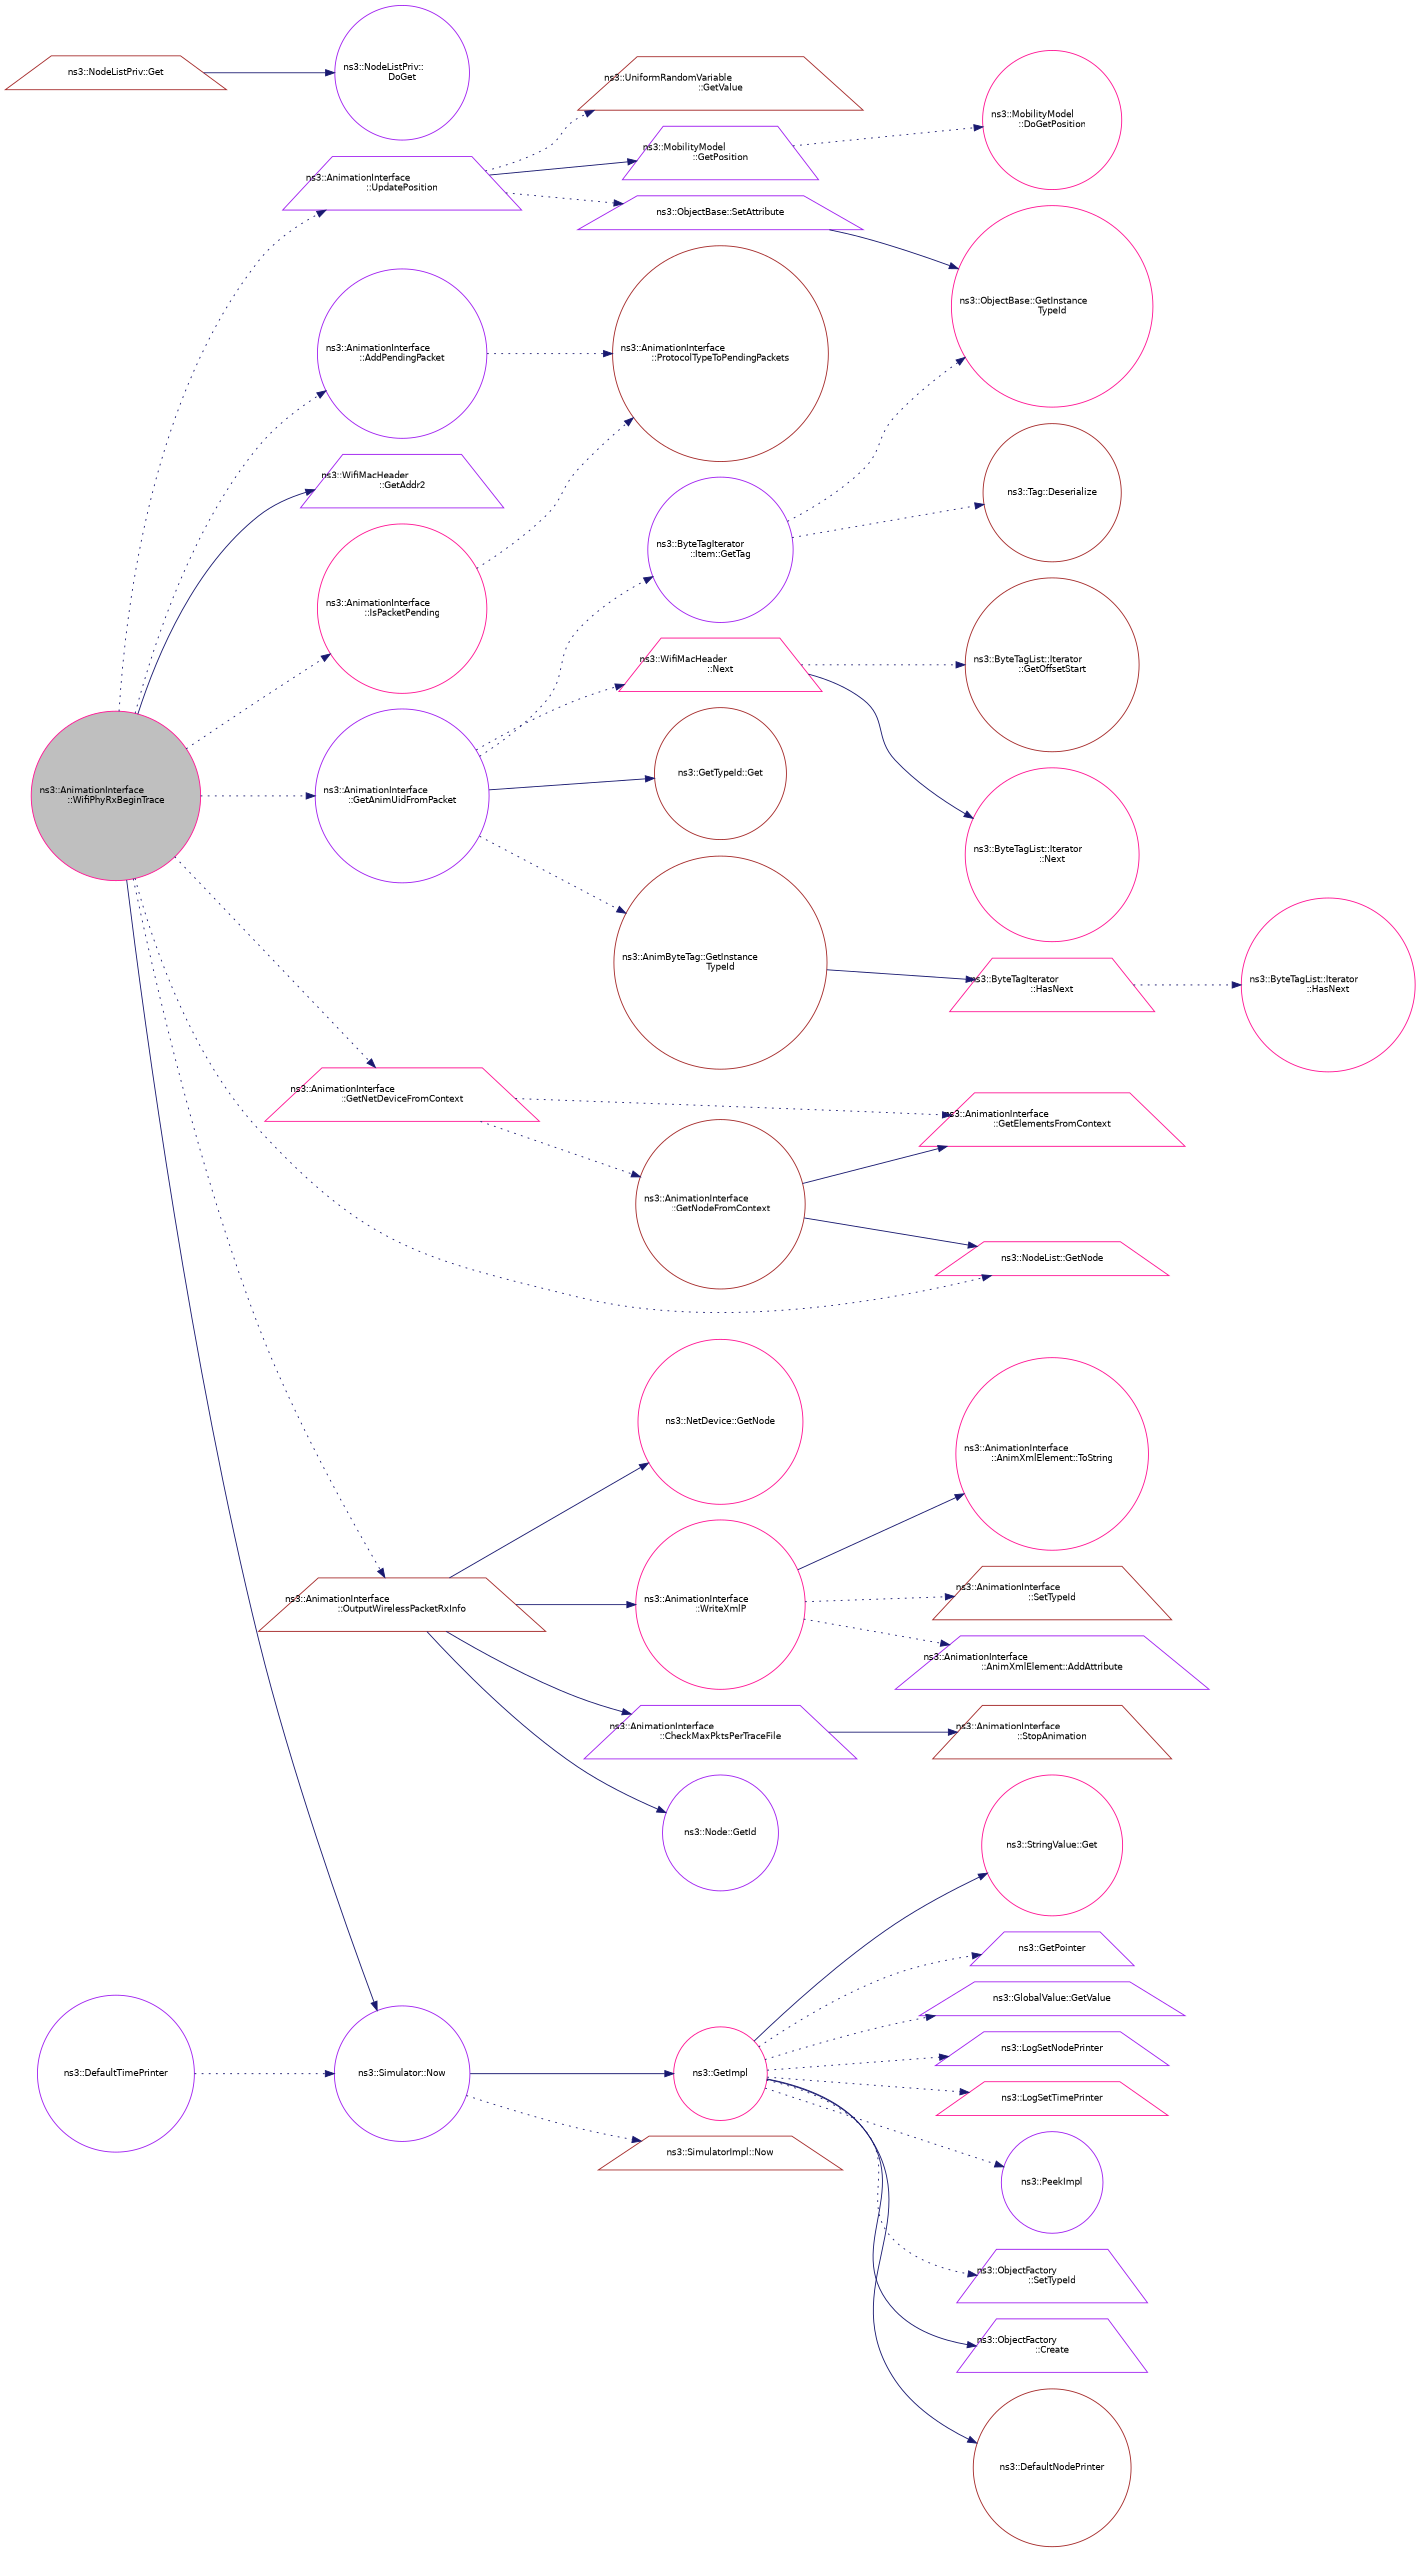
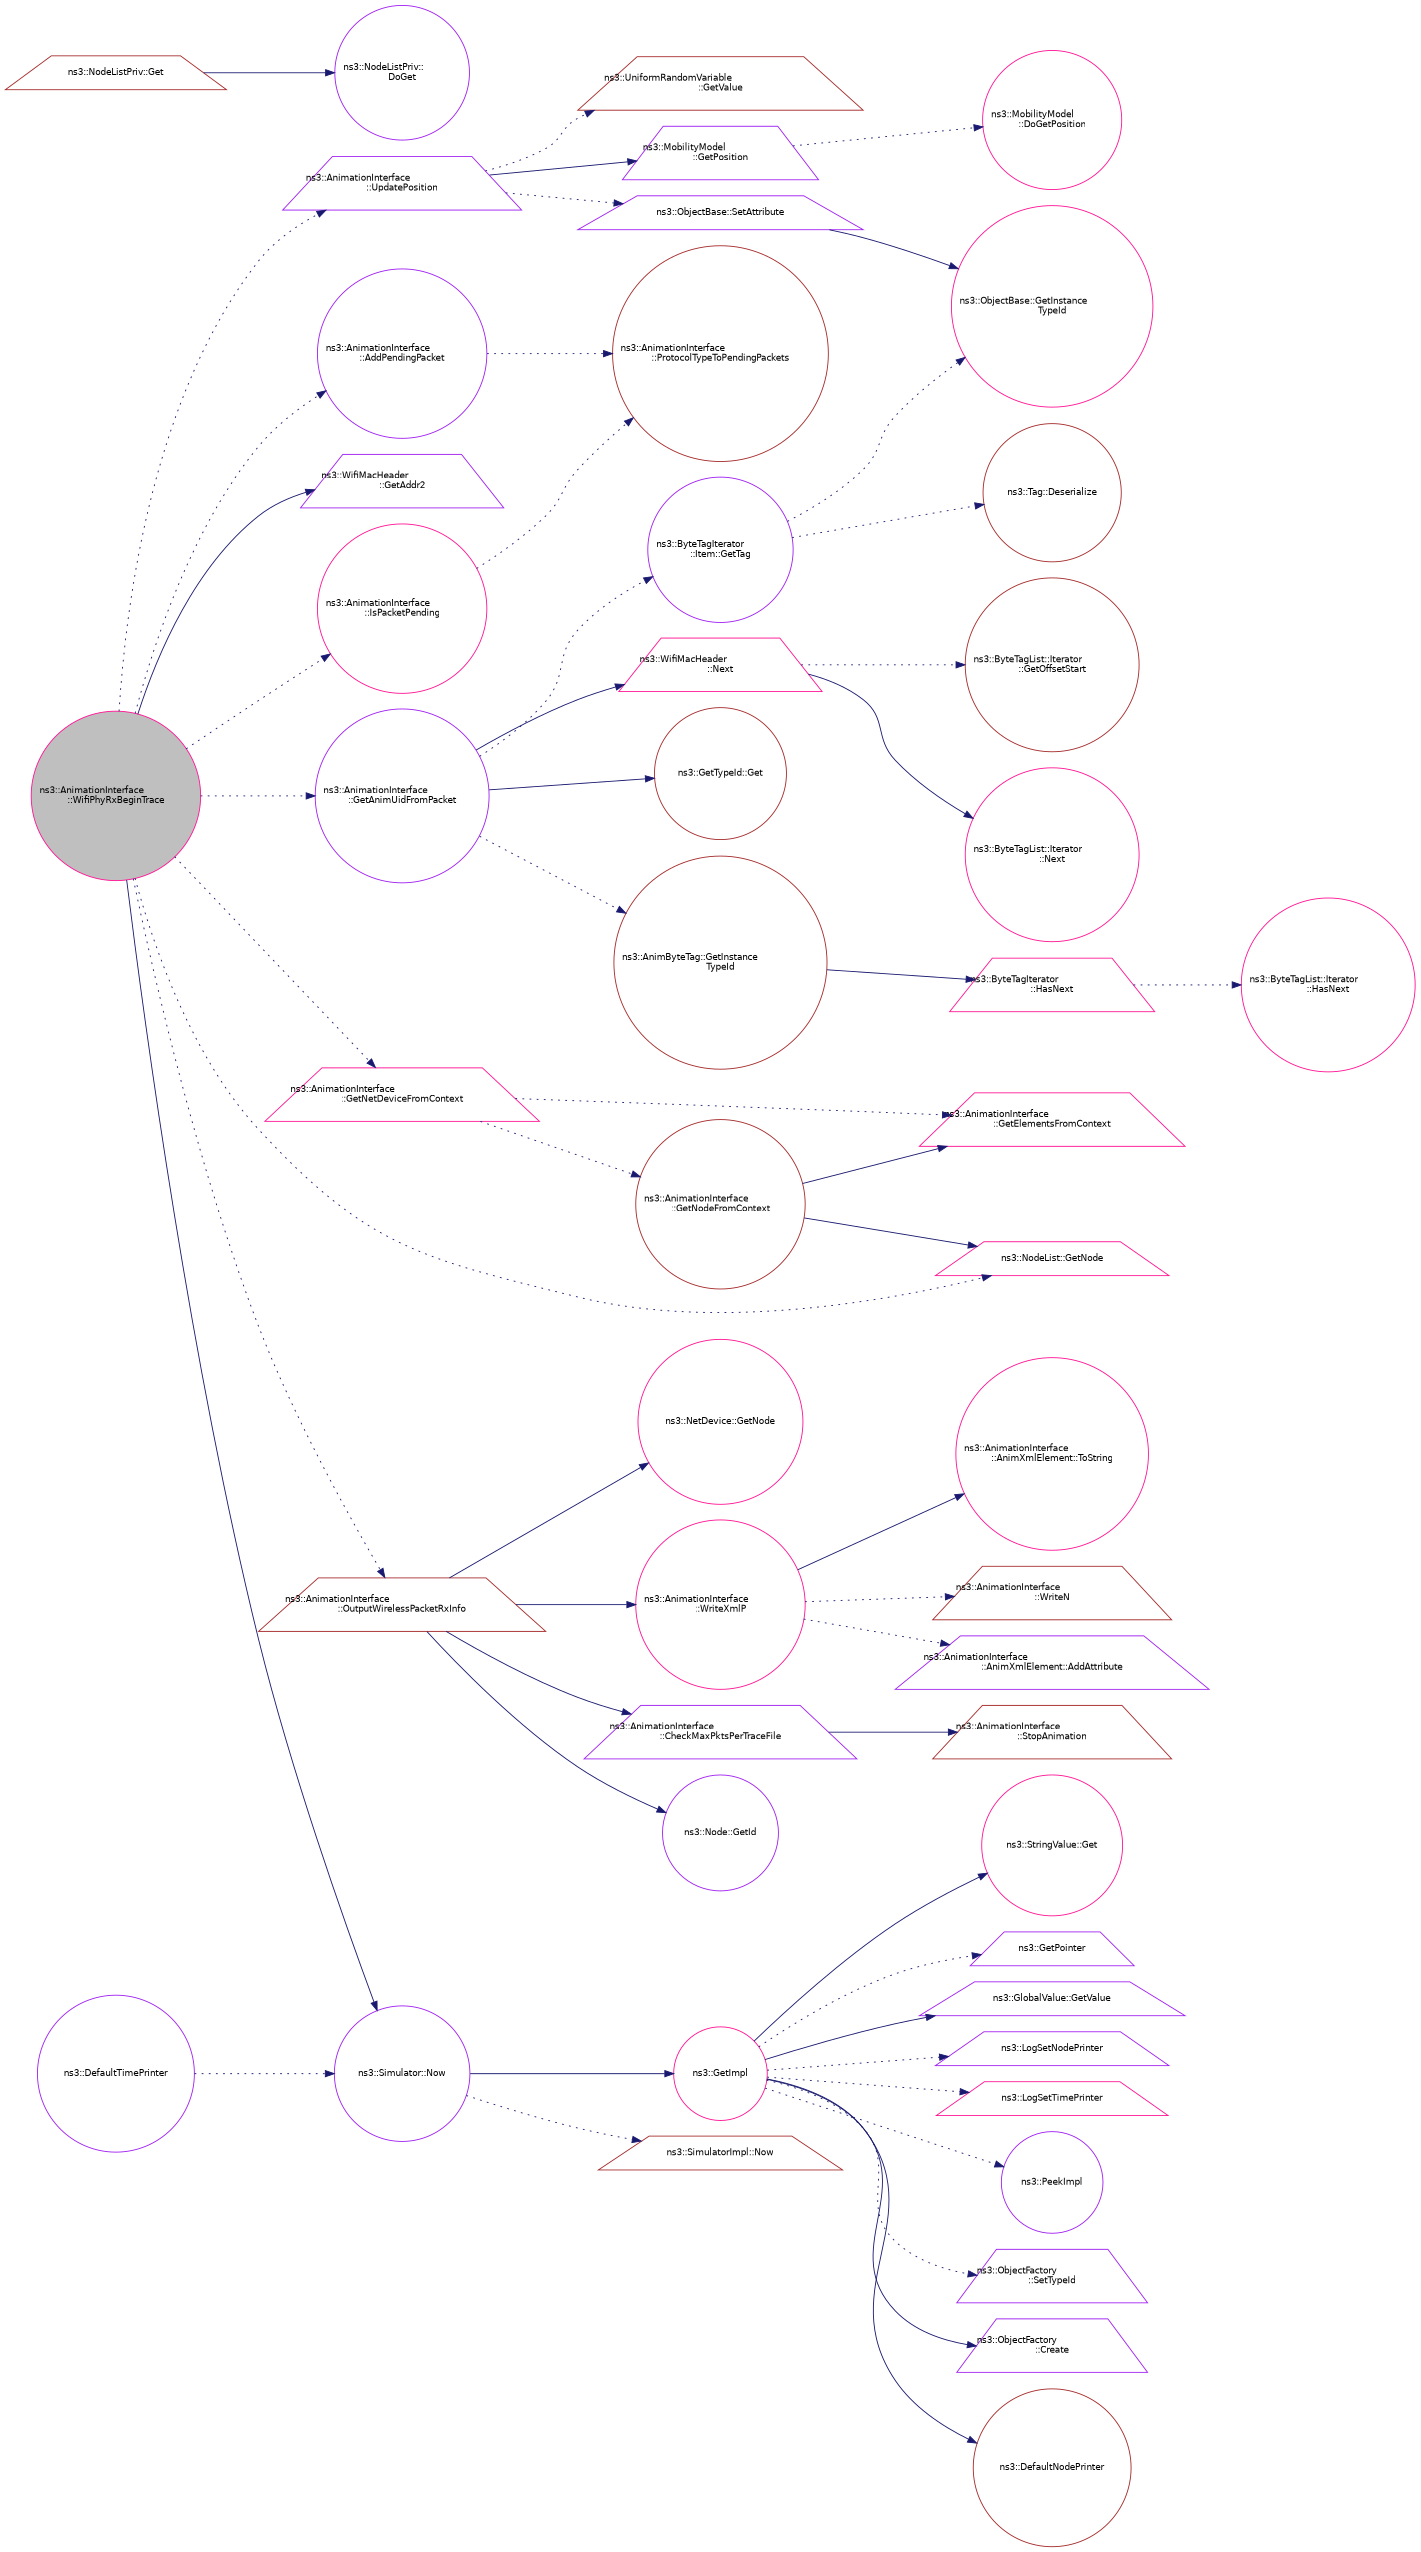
edge "ns3::AnimationInterface ::GetAnimUidFromPacket" -> "ns3::WifiMacHeader ::Next": style dotted -> solid
node "ns3::AnimationInterface ::SetTypeId": label "ns3::AnimationInterface ::SetTypeId" -> "ns3::AnimationInterface ::WriteN"
edge "ns3::GetImpl" -> "ns3::GlobalValue::GetValue": style dotted -> solid
